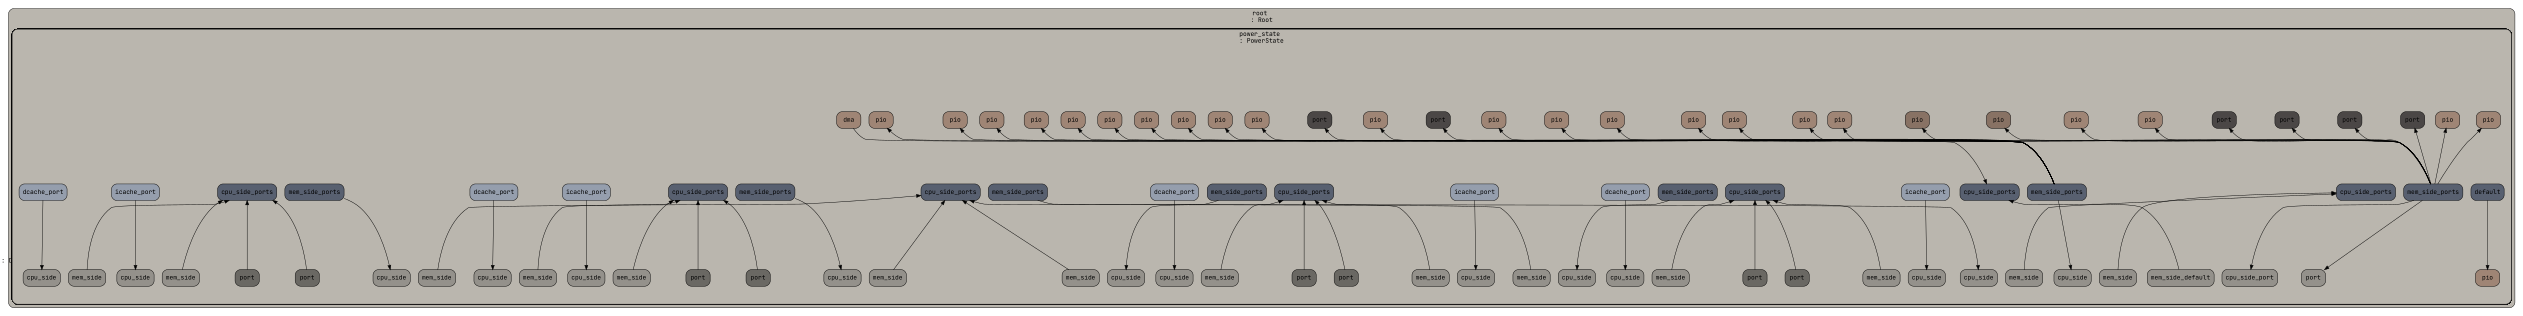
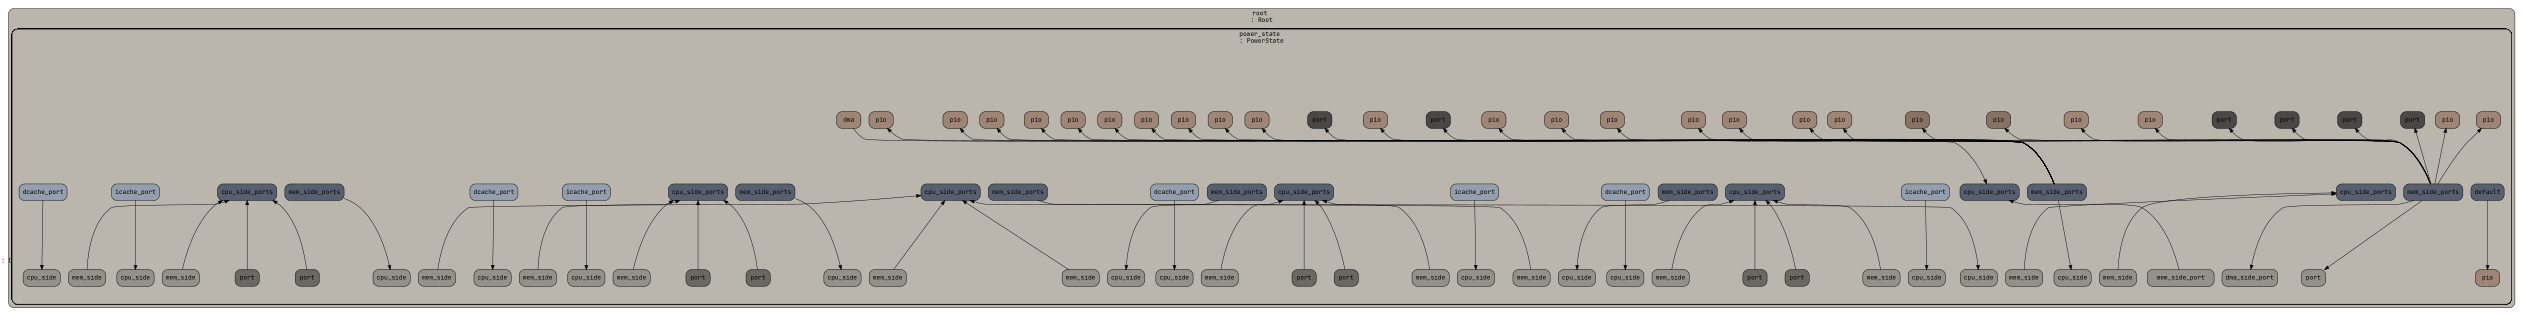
node "mem_side_default": label "mem_side_default" -> "mem_side_port"
node "cpu_side_port": label "cpu_side_port" -> "dma_side_port"
